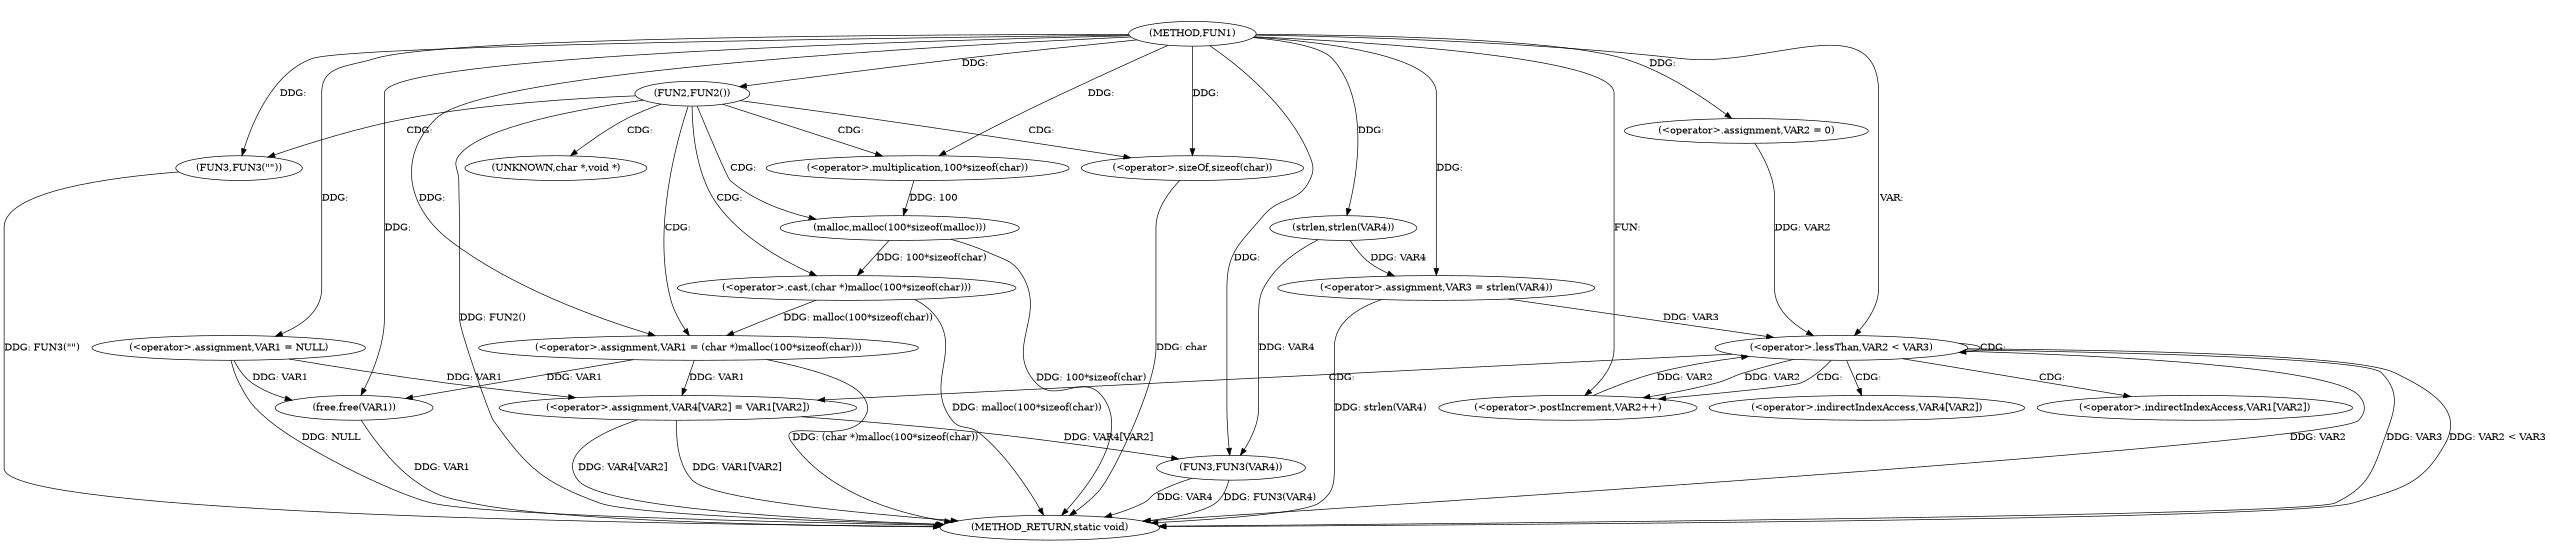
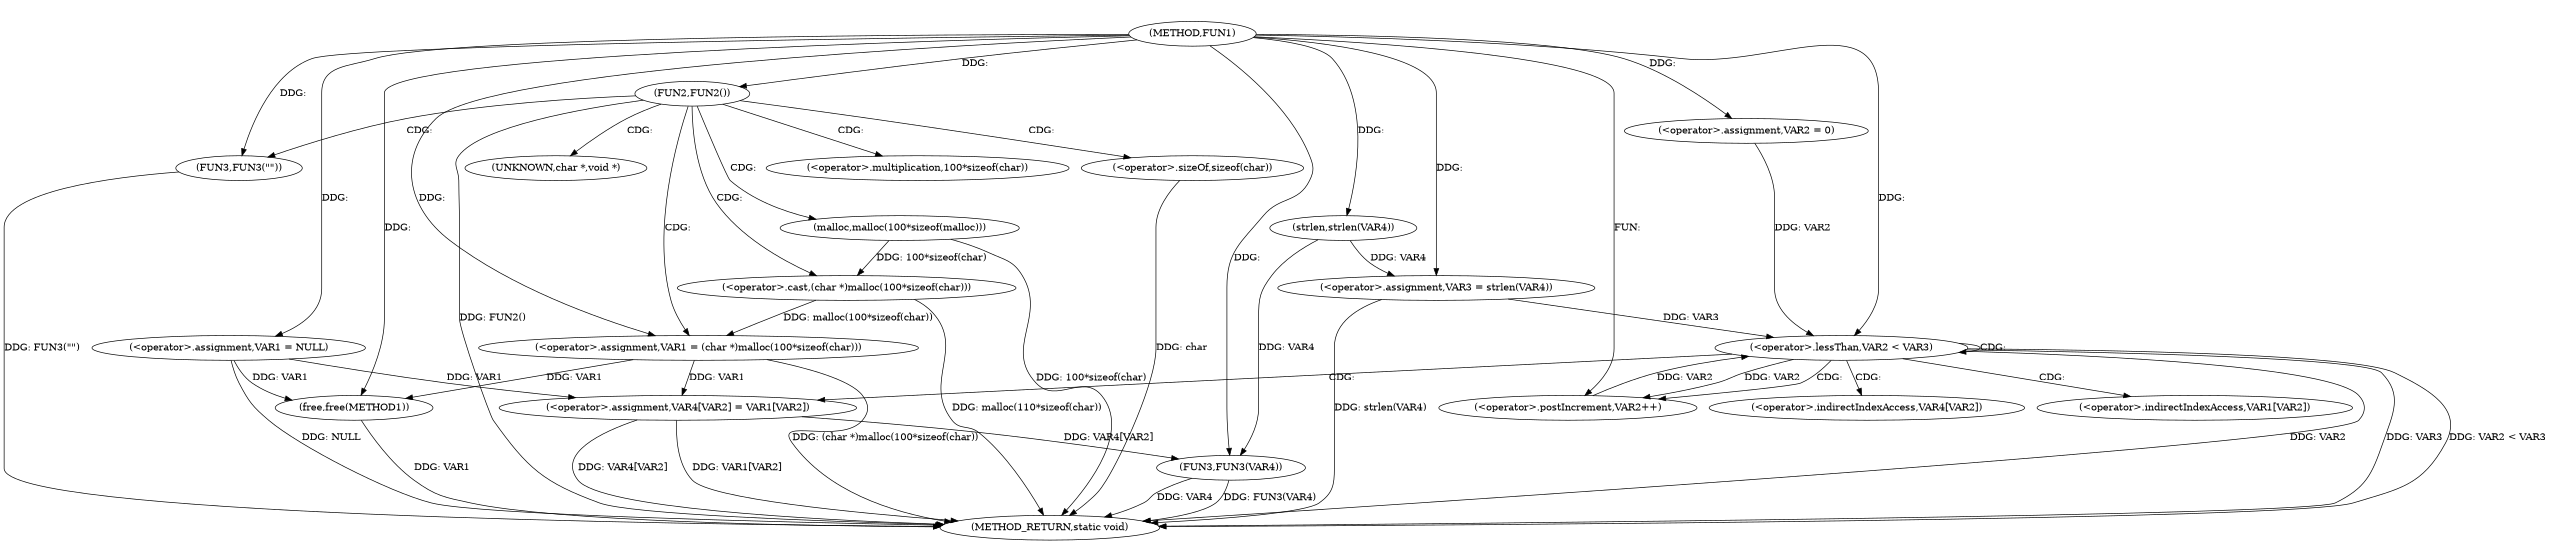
edge "(METHOD,FUN1)" -> "(<operator>.multiplication,100*sizeof(char))": removed, label "DDG:"
edge "(METHOD,FUN1)" -> "(<operator>.sizeOf,sizeof(char))": removed, label "DDG:"
edge "(<operator>.multiplication,100*sizeof(char))" -> "(malloc,malloc(100*sizeof(malloc)))": removed, label "DDG: 100"
edge "(METHOD,FUN1)" -> "(<operator>.lessThan,VAR2 < VAR3)": label "VAR: " -> "DDG: "
node "(free,free(VAR1))": label "(free,free(VAR1))" -> "(free,free(METHOD1))"
edge "(<operator>.cast,(char *)malloc(100*sizeof(char)))" -> "(METHOD_RETURN,static void)": label "DDG: malloc(100*sizeof(char))" -> "DDG: malloc(110*sizeof(char))"
